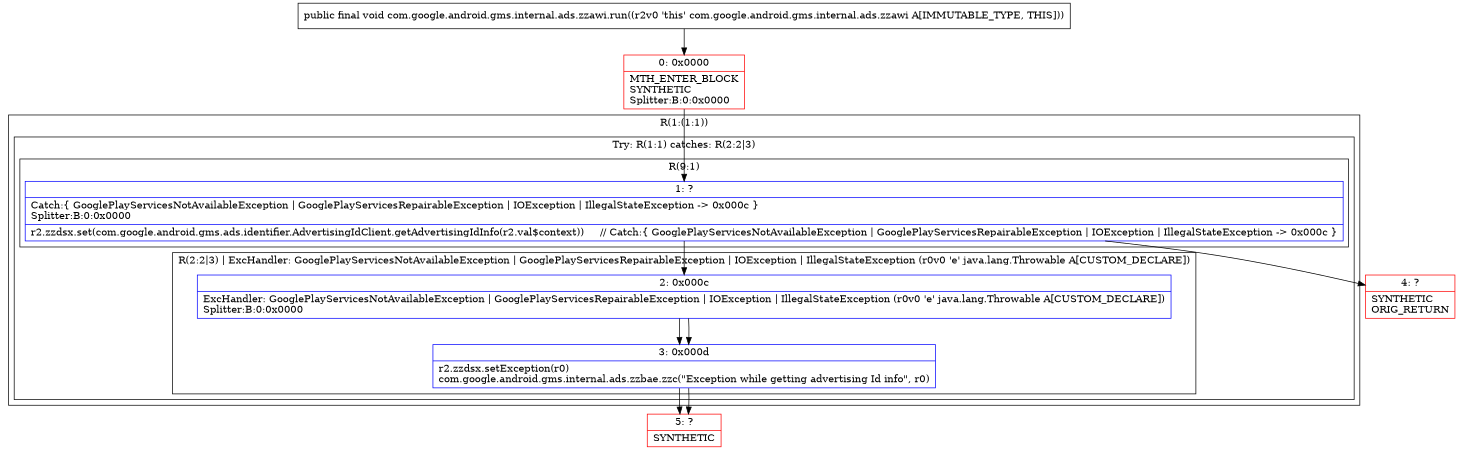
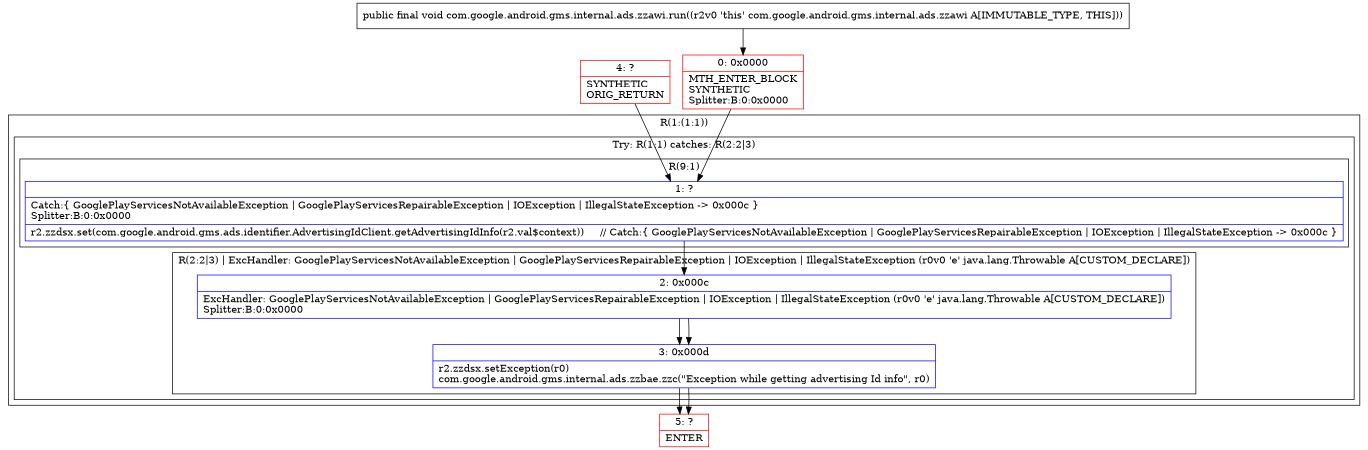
edge "1: ?" -> "4: ?": reversed
node "5: ?": text "SYNTHETIC" -> "ENTER"
